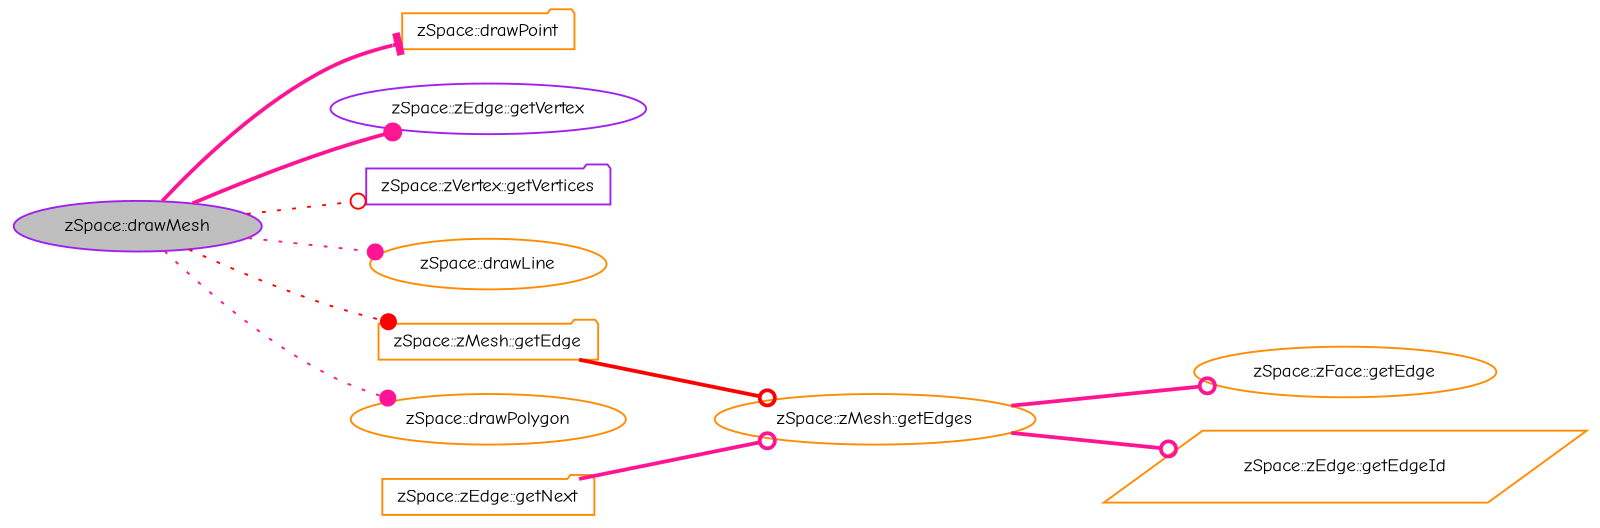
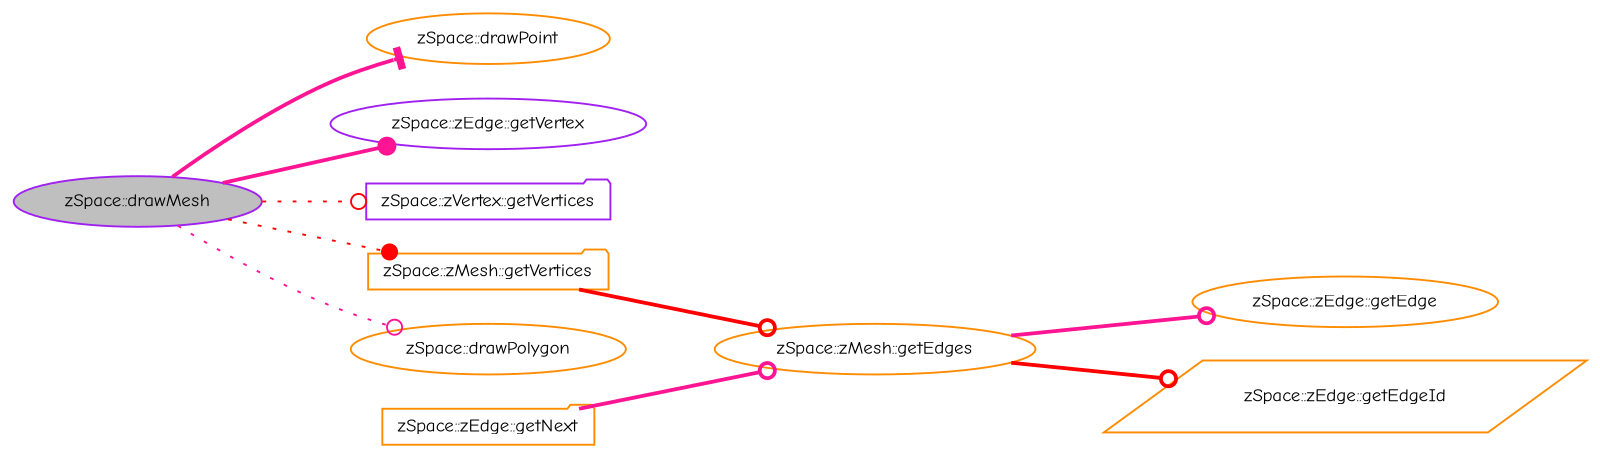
node "zSpace::drawPoint": shape folder -> ellipse
node "zSpace::drawLine": removed
edge "zSpace::drawMesh" -> "zSpace::drawPolygon": arrowhead dot -> odot
node "zSpace::zMesh::getEdge": label "zSpace::zMesh::getEdge" -> "zSpace::zMesh::getVertices"
node "zSpace::zFace::getEdge": label "zSpace::zFace::getEdge" -> "zSpace::zEdge::getEdge"
edge "zSpace::zMesh::getEdges" -> "zSpace::zEdge::getEdgeId": color deeppink -> red
